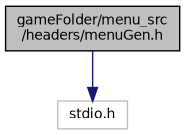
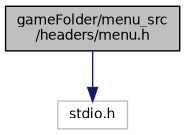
node "gameFolder/menu_src /headers/menuGen.h": label "gameFolder/menu_src /headers/menuGen.h" -> "gameFolder/menu_src /headers/menu.h"
